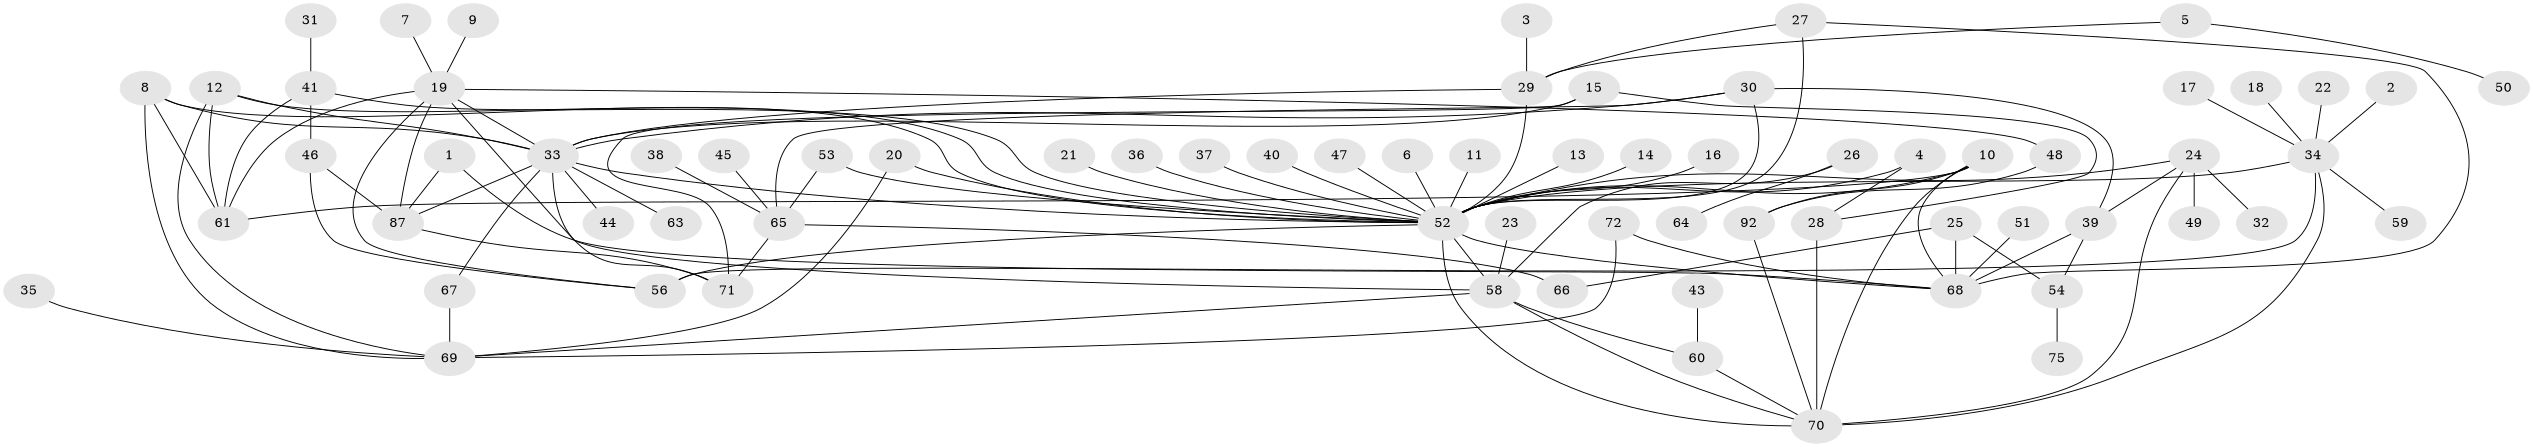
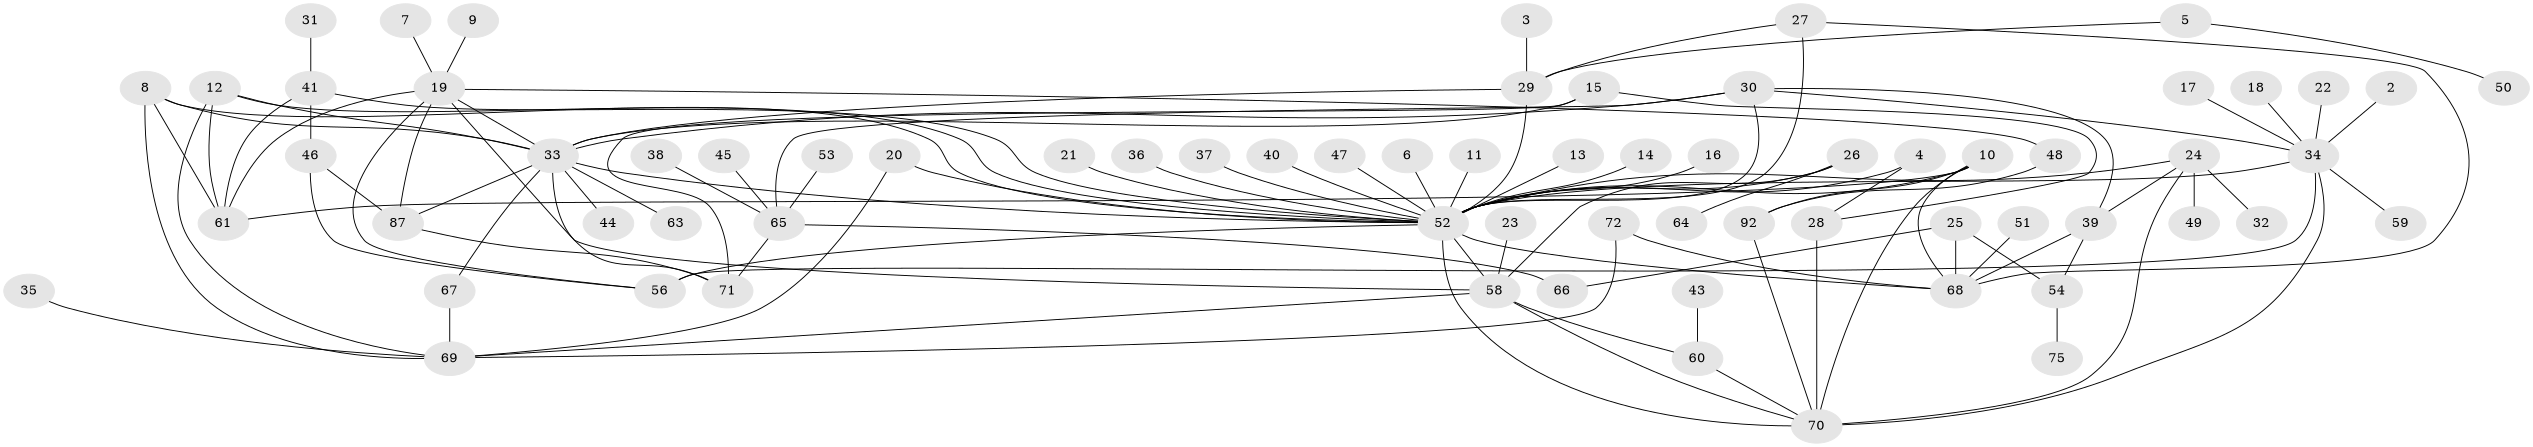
edge "30" -- "34": added
node "1": removed
edge "53" -- "52": now "26" -- "52"
